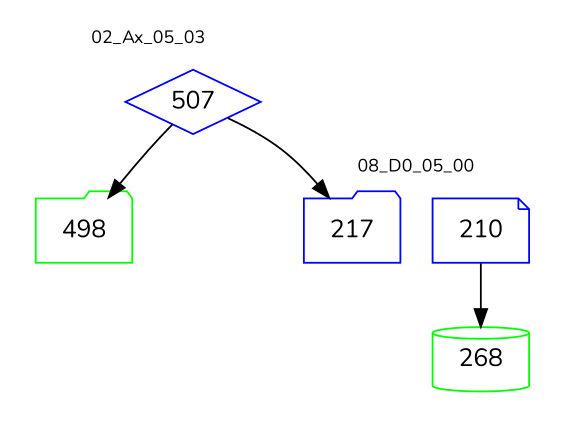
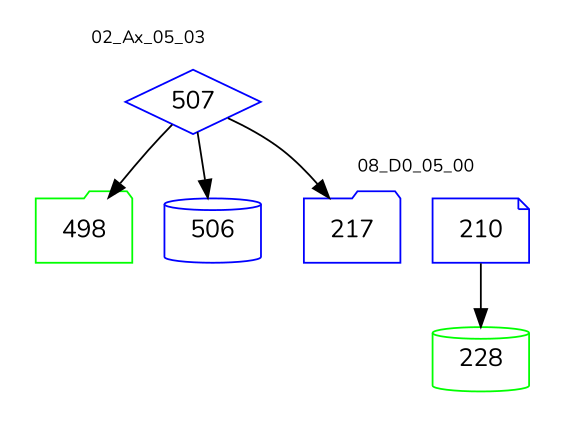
node "506": added
node "268": label "268" -> "228"
